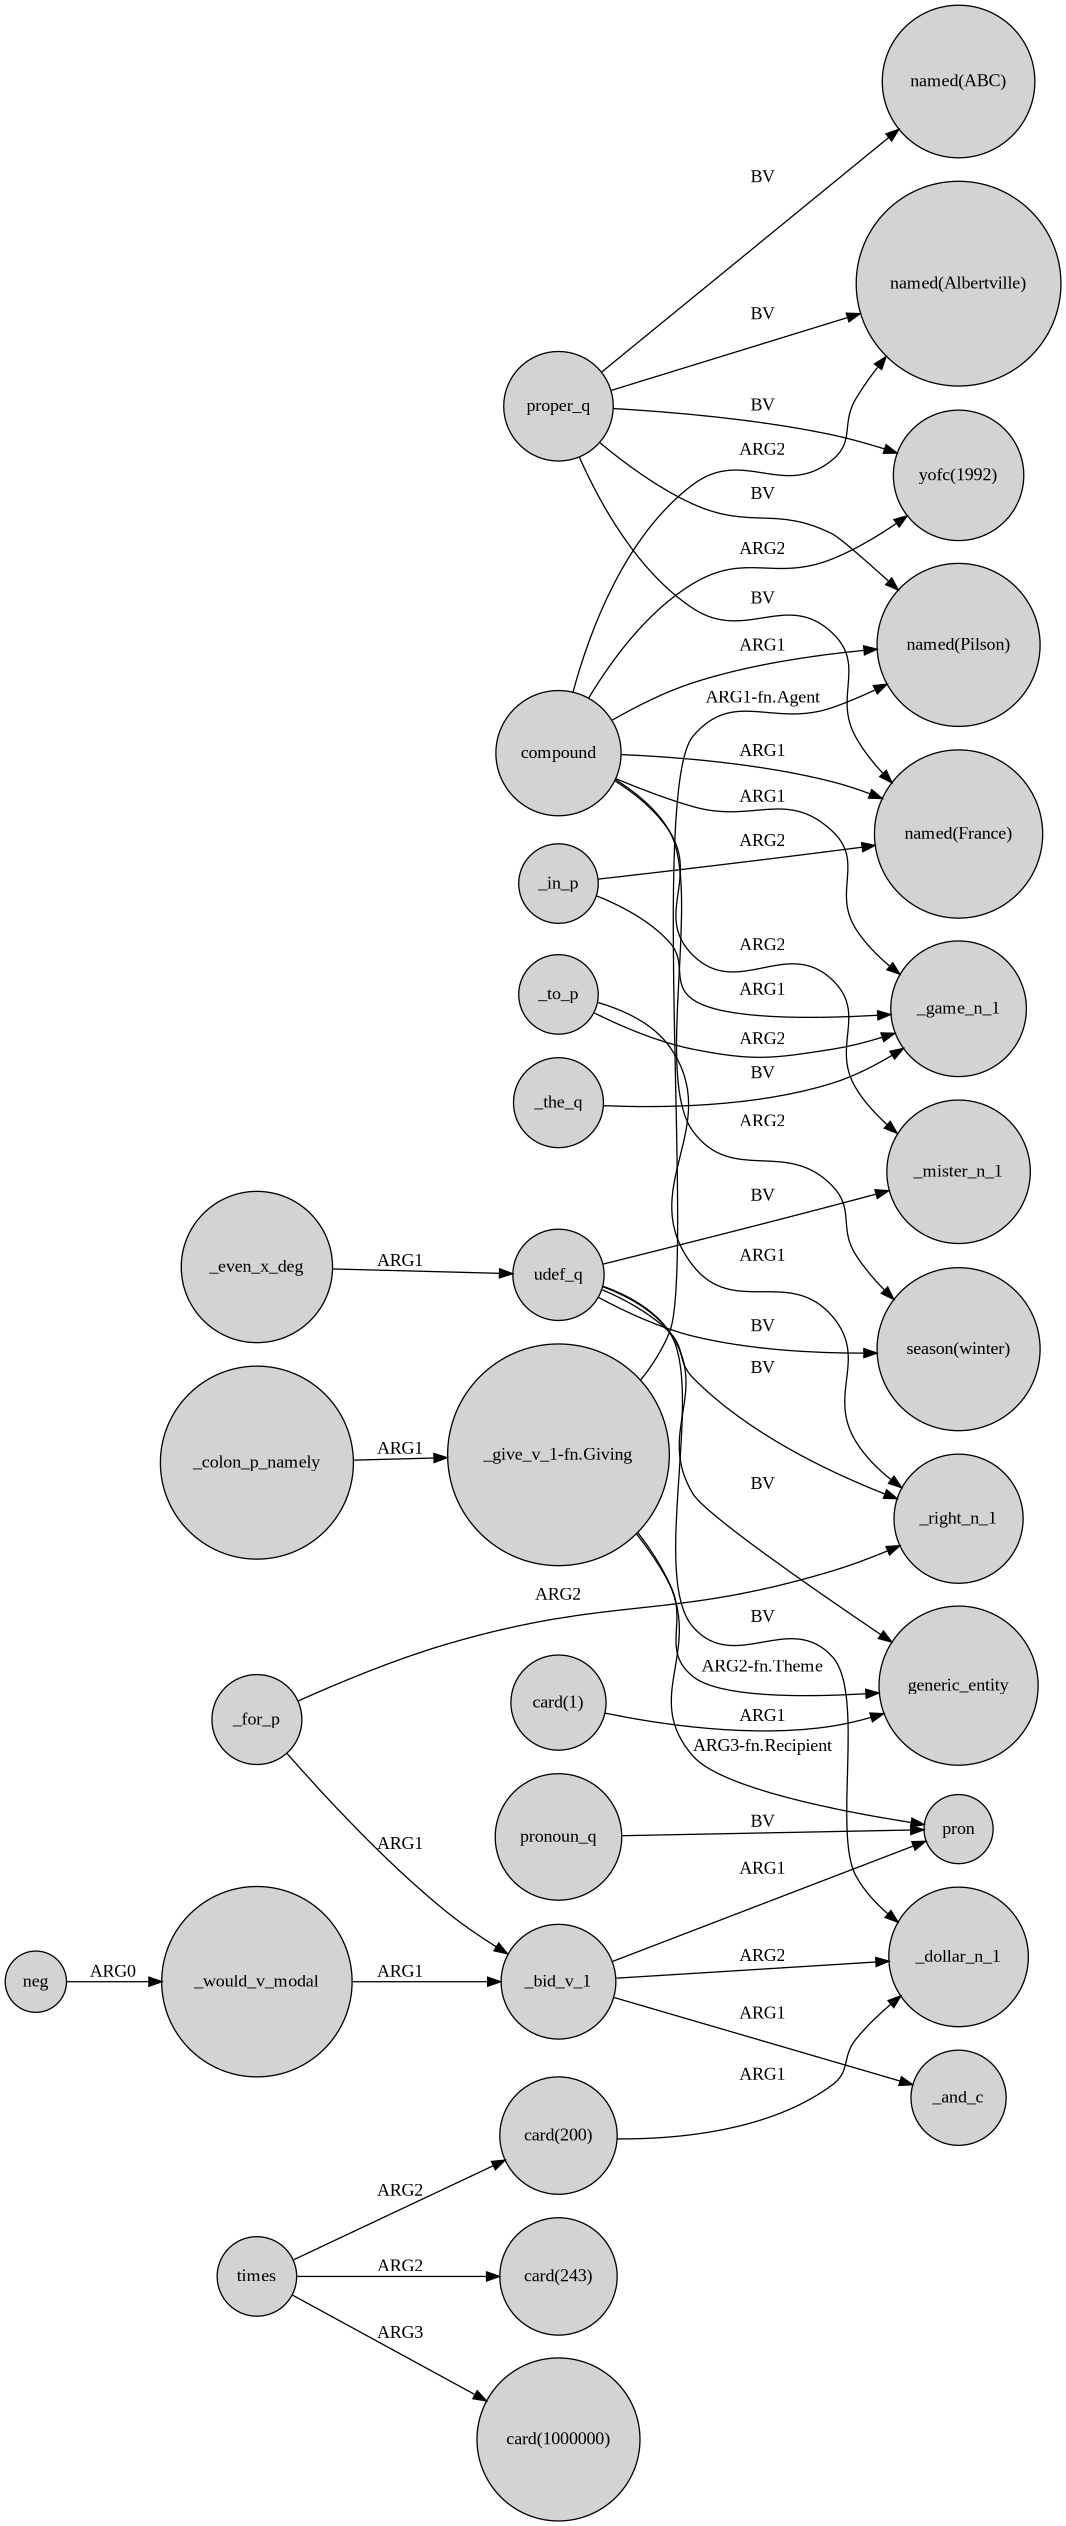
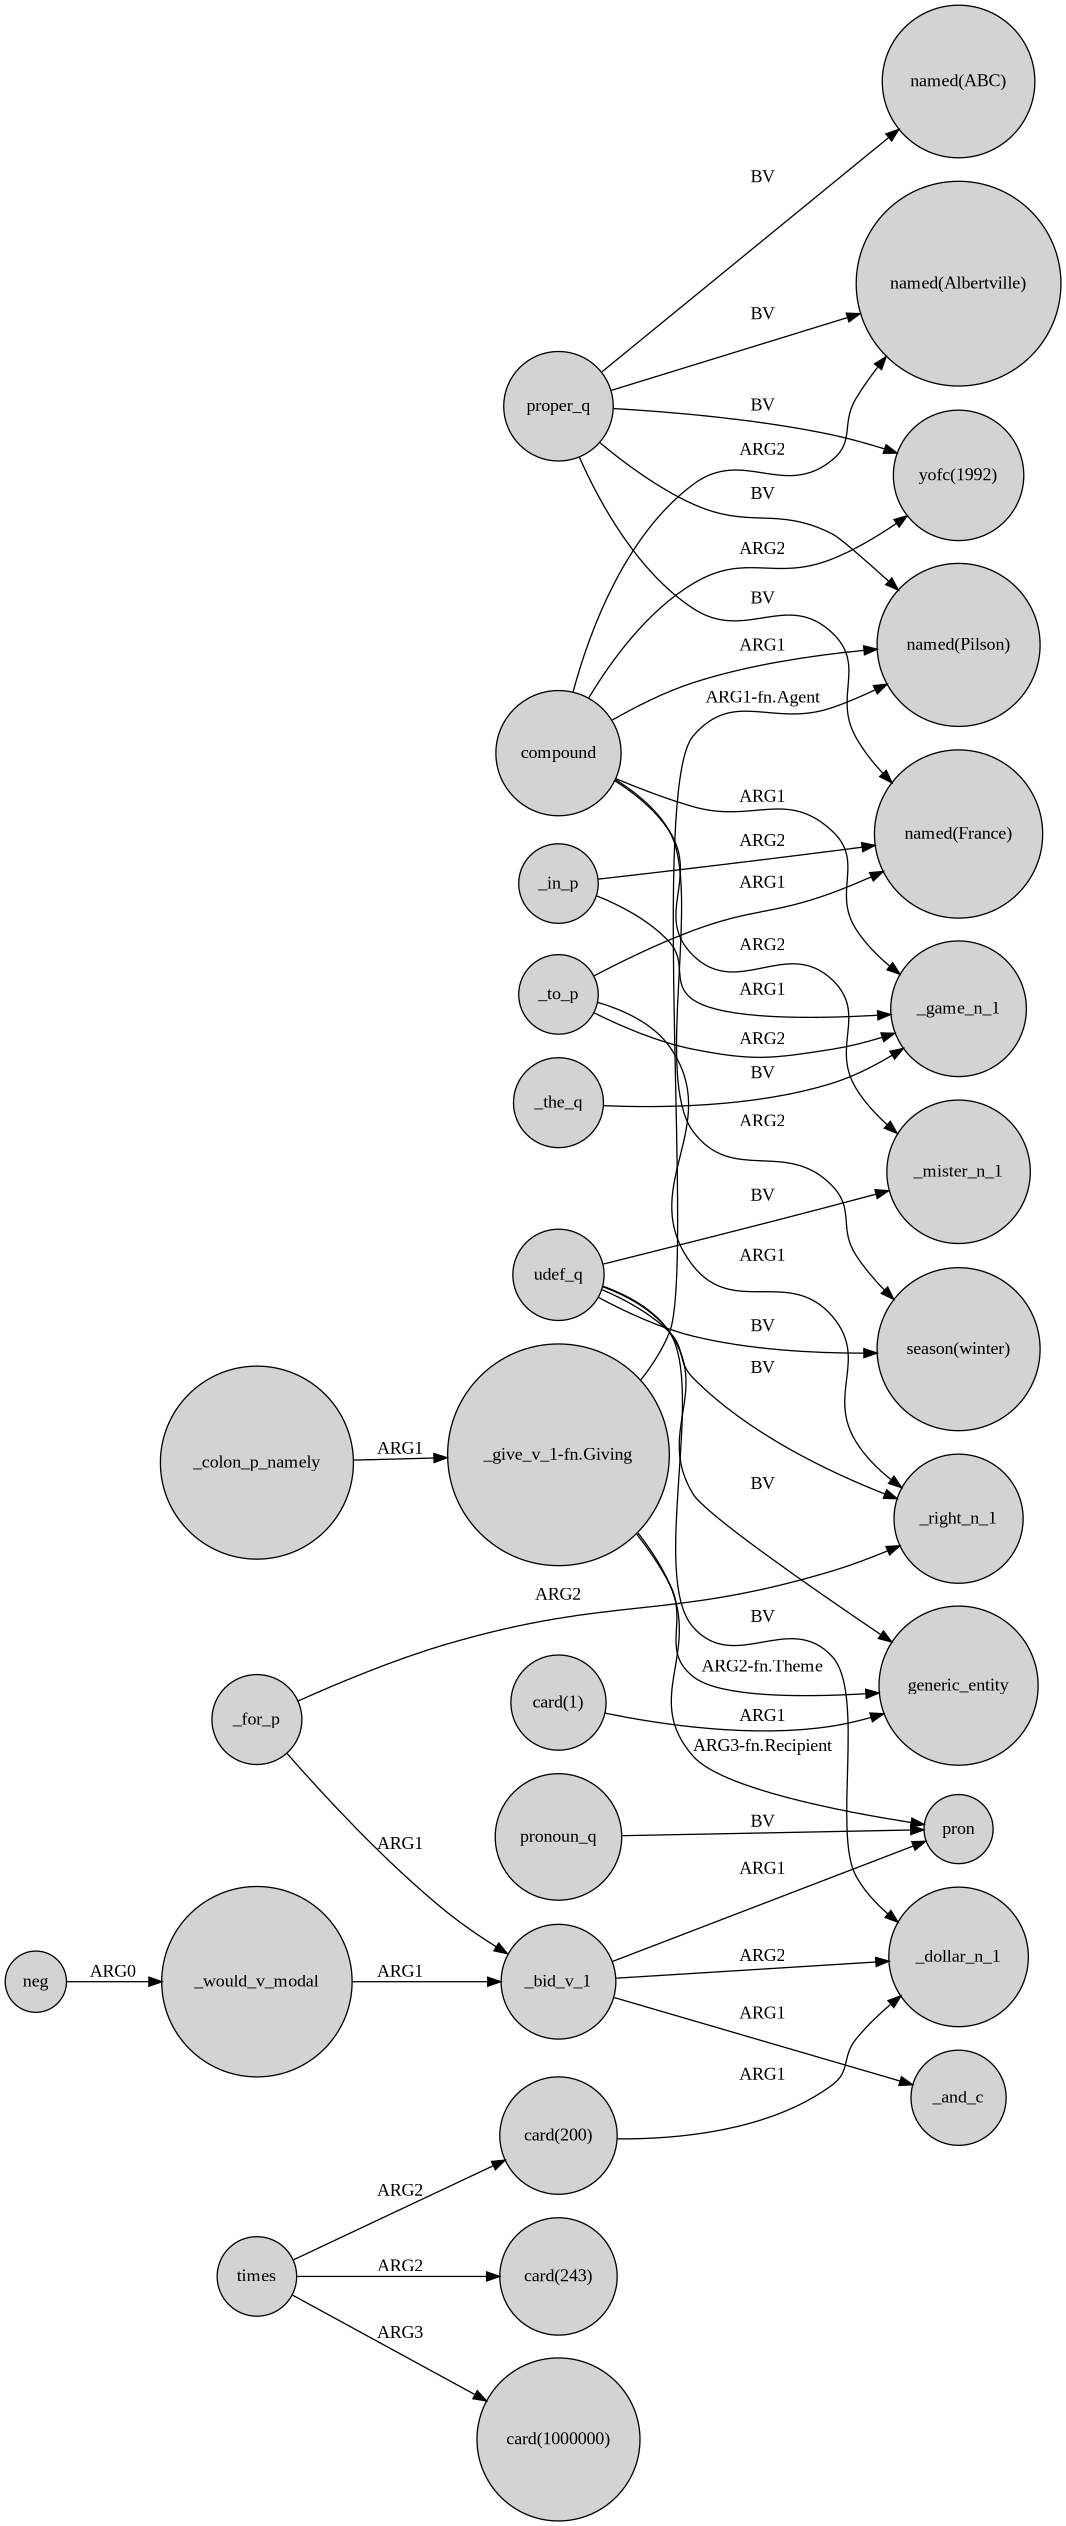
edge "compound" -> "named(France)": now "_to_p" -> "named(France)"
node "_even_x_deg": removed
